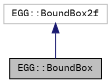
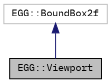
node "EGG::BoundBox": label "EGG::BoundBox" -> "EGG::Viewport"
